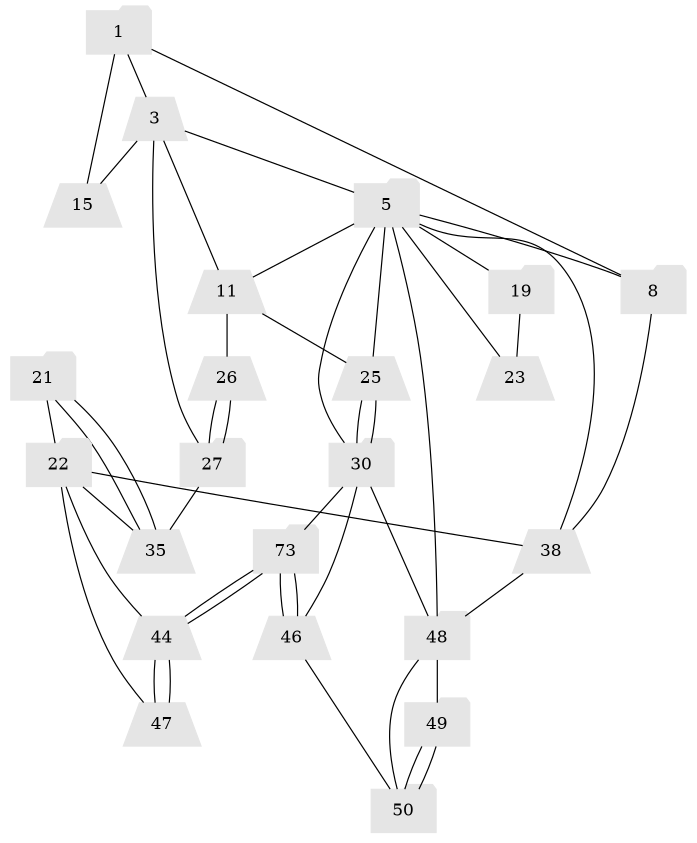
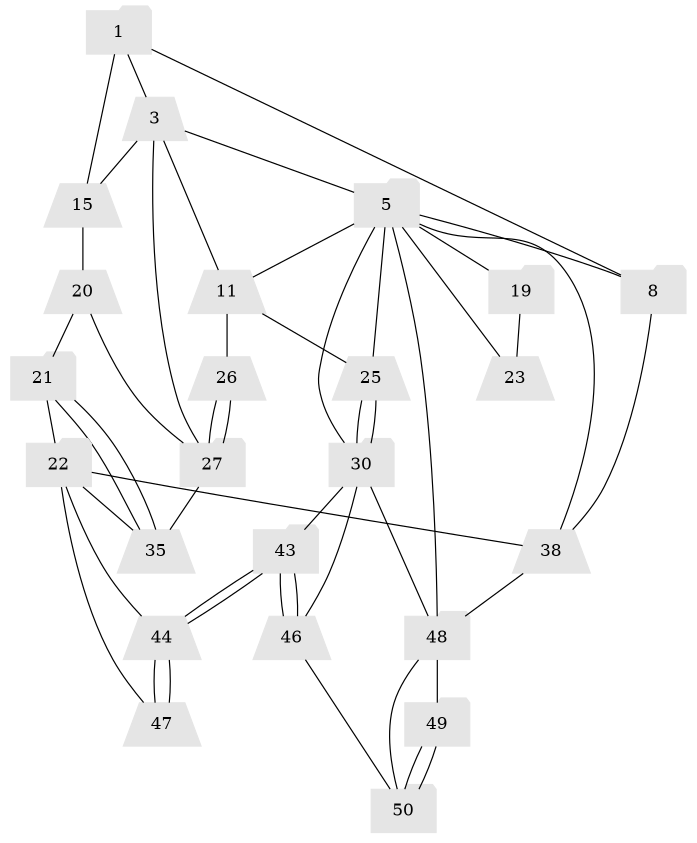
node "20": added
node "73": label "73" -> "43"
